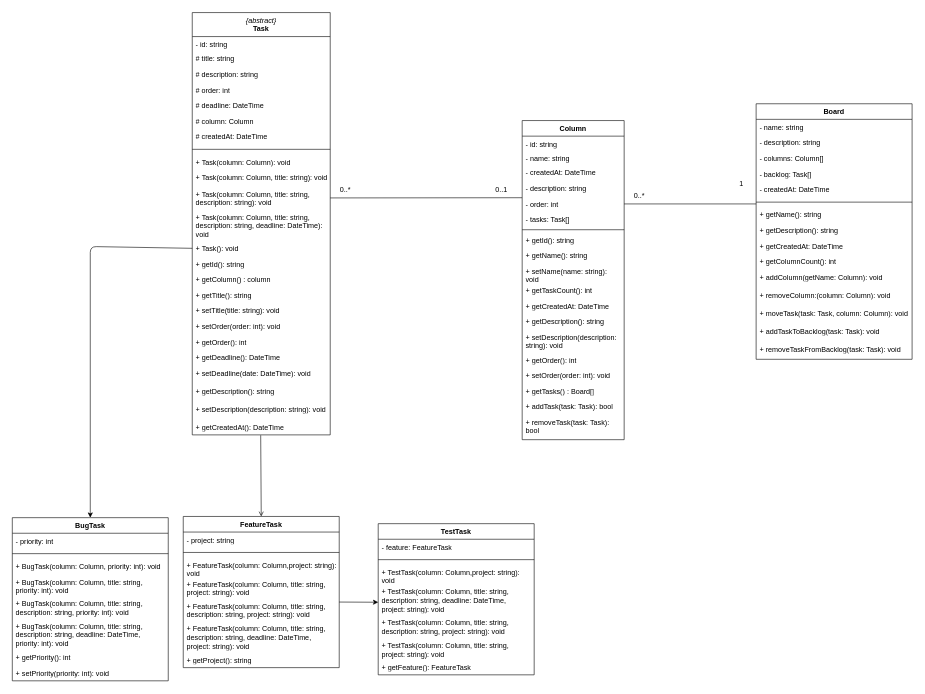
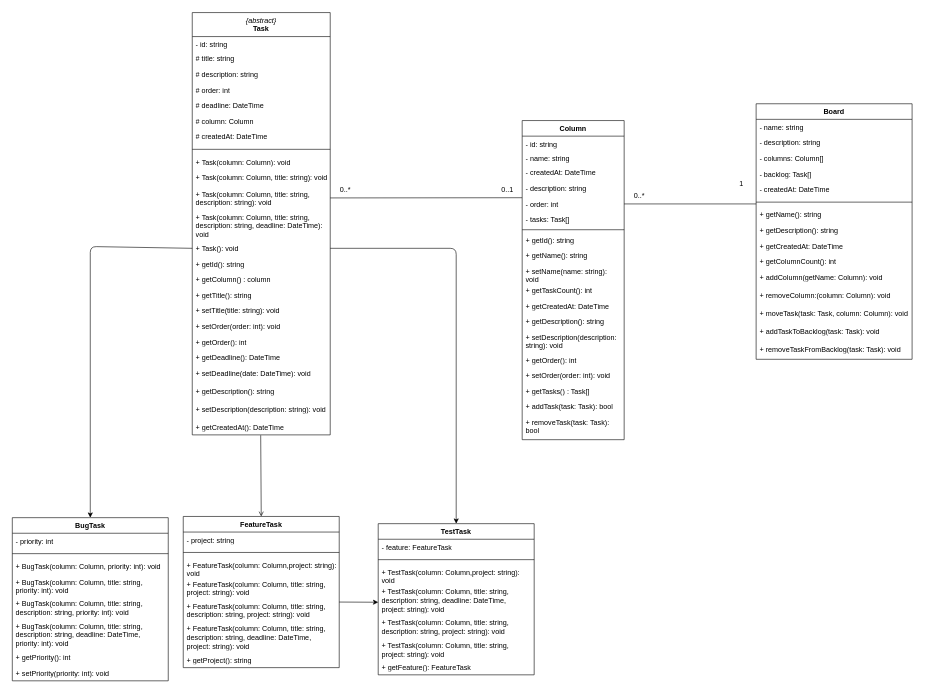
node "0..1": moved (501, 189) -> (507, 189)
edge "+ Task(): void" -> "TestTask": added
node "+ getTasks() : Board[]": label "+ getTasks() : Board[]" -> "+ getTasks() : Task[]"
